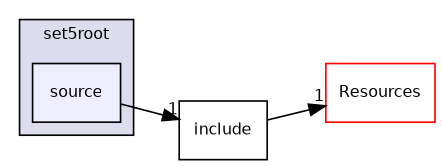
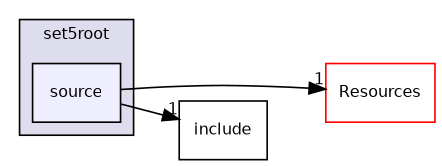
edge "include" -> "Resources": now "source" -> "Resources"
